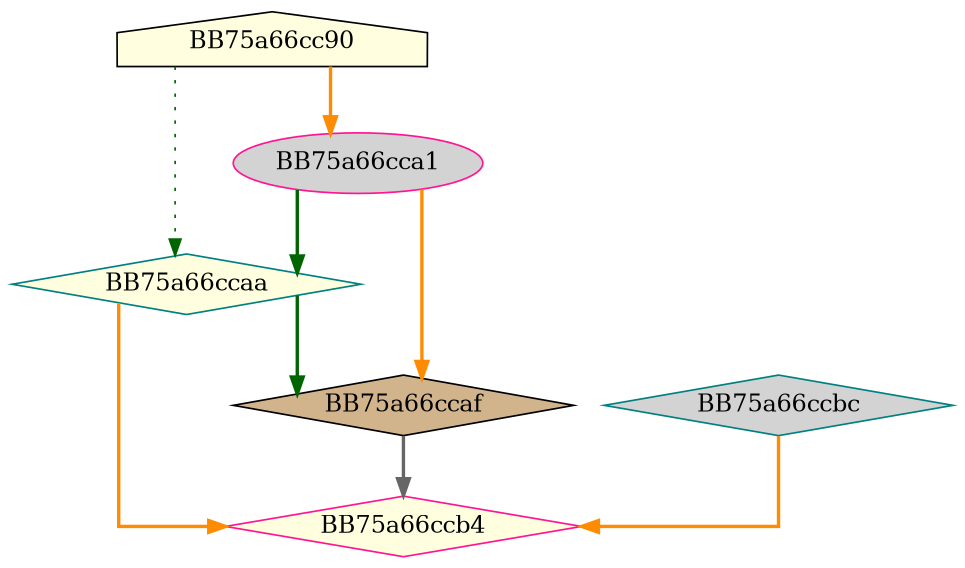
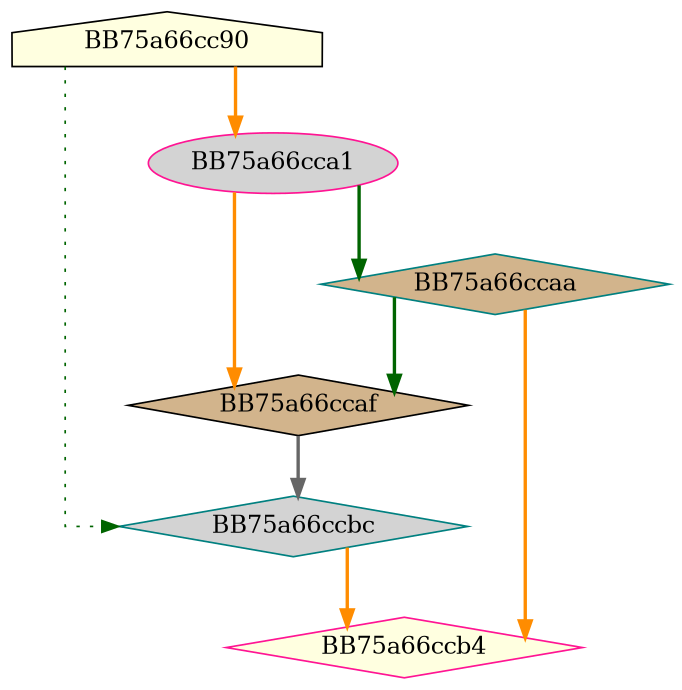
edge "BB75a66cc90" -> "BB75a66ccaa": now "BB75a66cc90" -> "BB75a66ccbc"
node "BB75a66ccaa": fillcolor lightyellow -> tan
edge "BB75a66ccaf" -> "BB75a66ccb4": now "BB75a66ccaf" -> "BB75a66ccbc"
